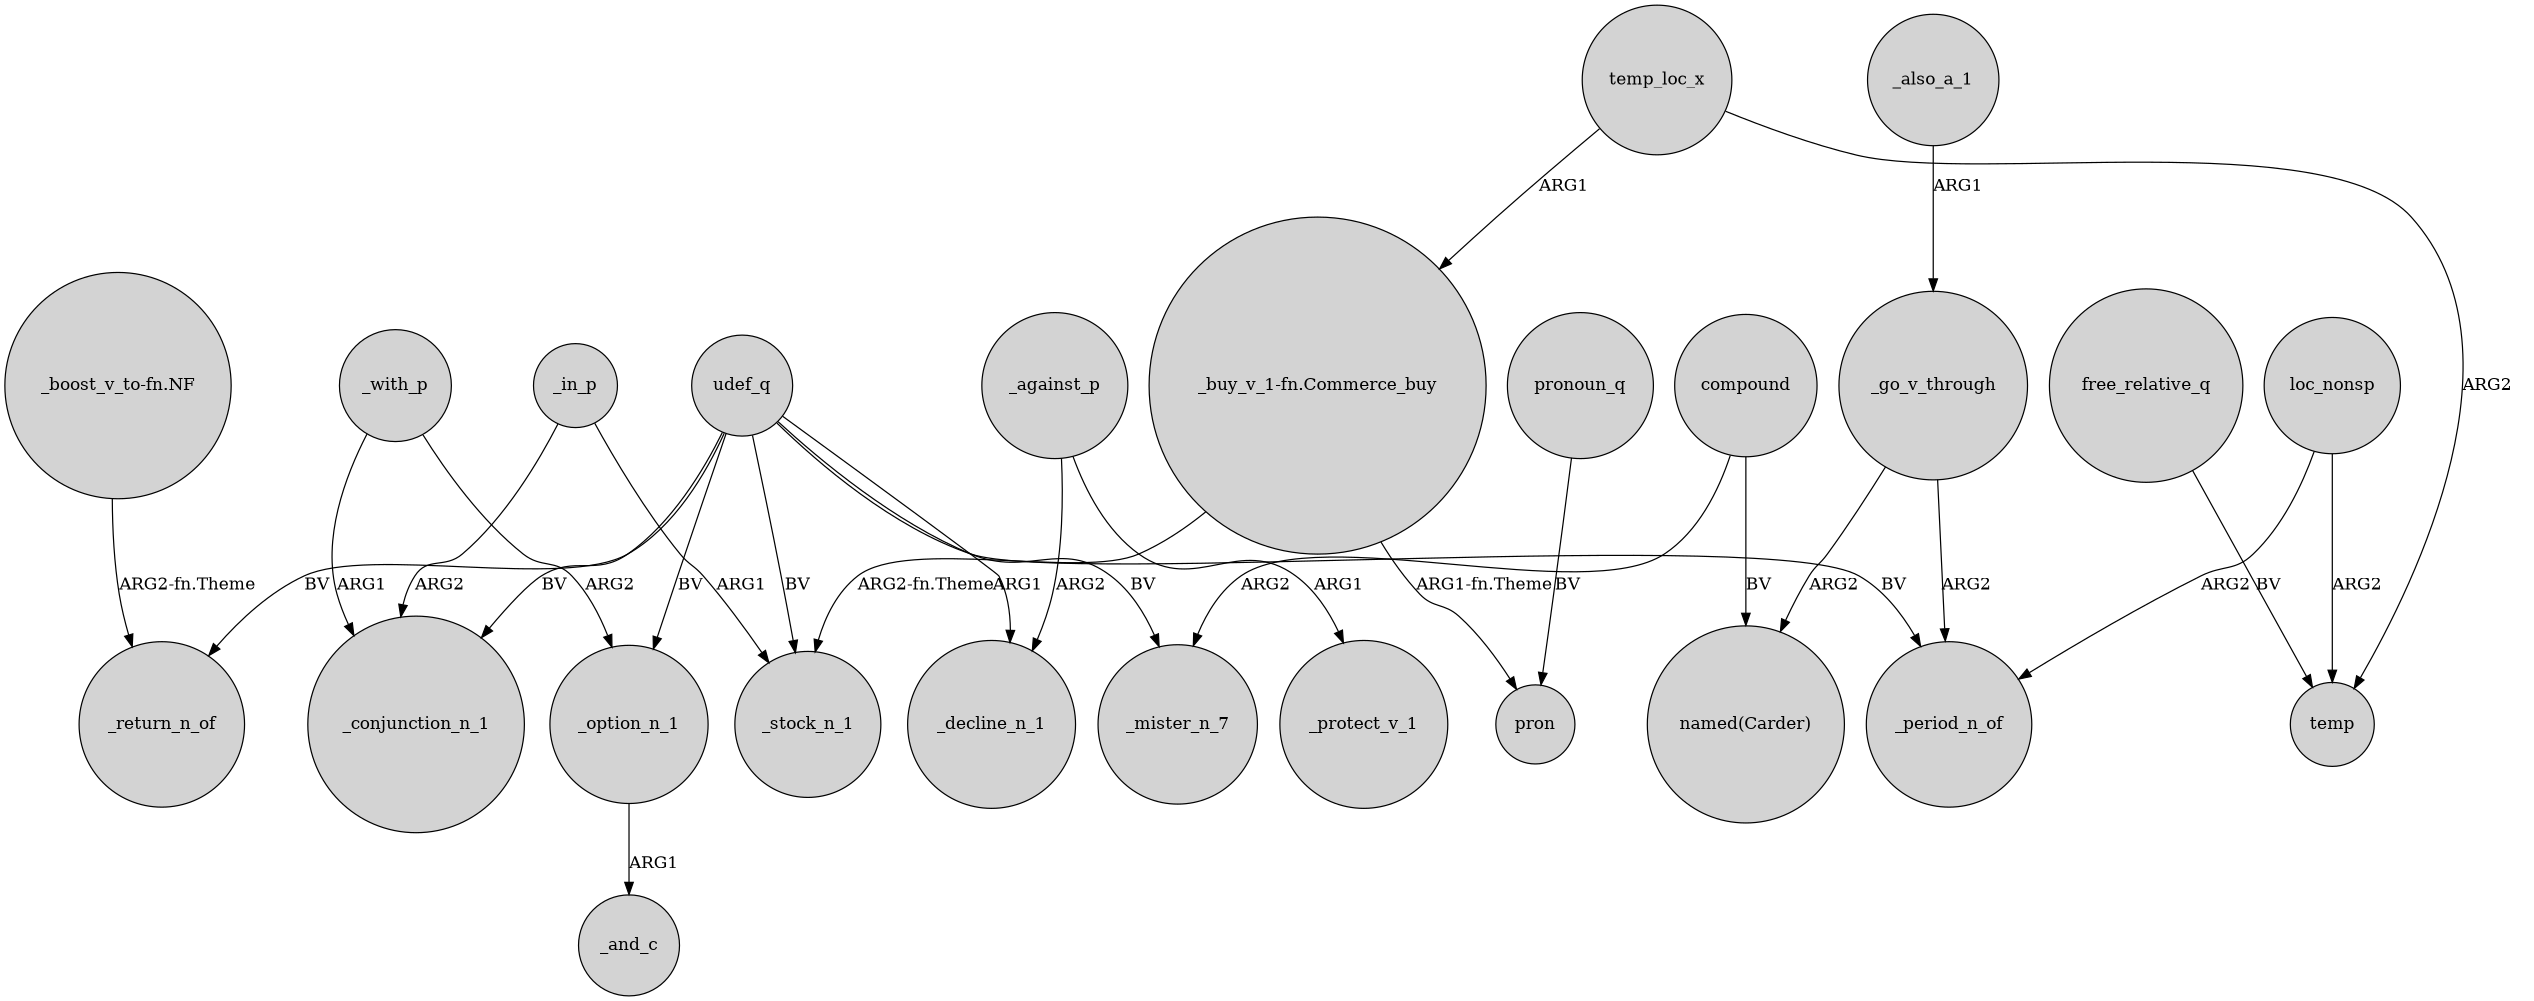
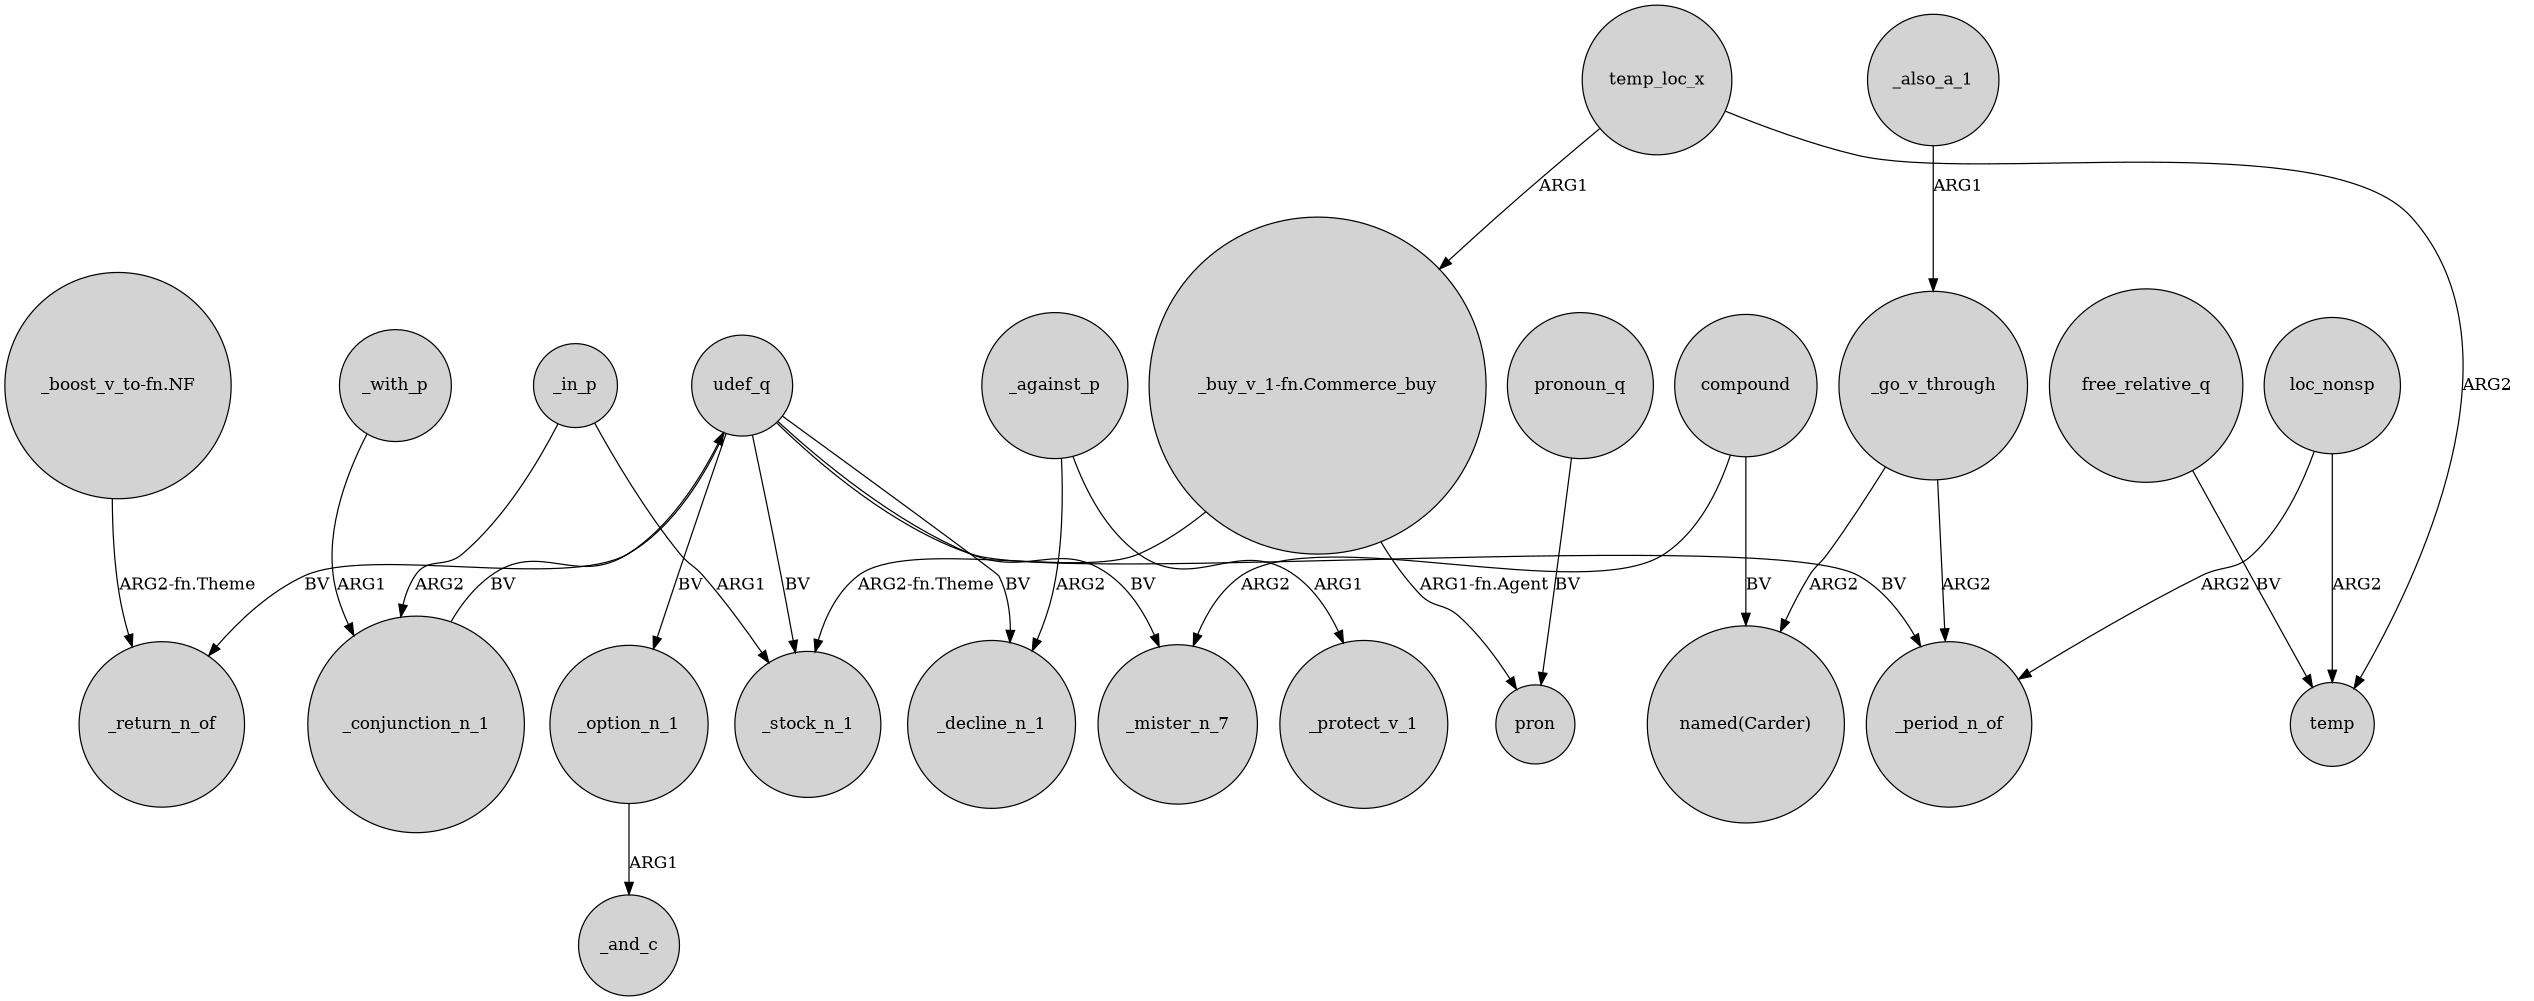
edge "_with_p" -> "_option_n_1": removed, label "ARG2"
edge "udef_q" -> "_conjunction_n_1": reversed
edge "udef_q" -> "_decline_n_1": label "ARG1" -> "BV"
edge "_buy_v_1-fn.Commerce_buy" -> "pron": label "ARG1-fn.Theme" -> "ARG1-fn.Agent"
